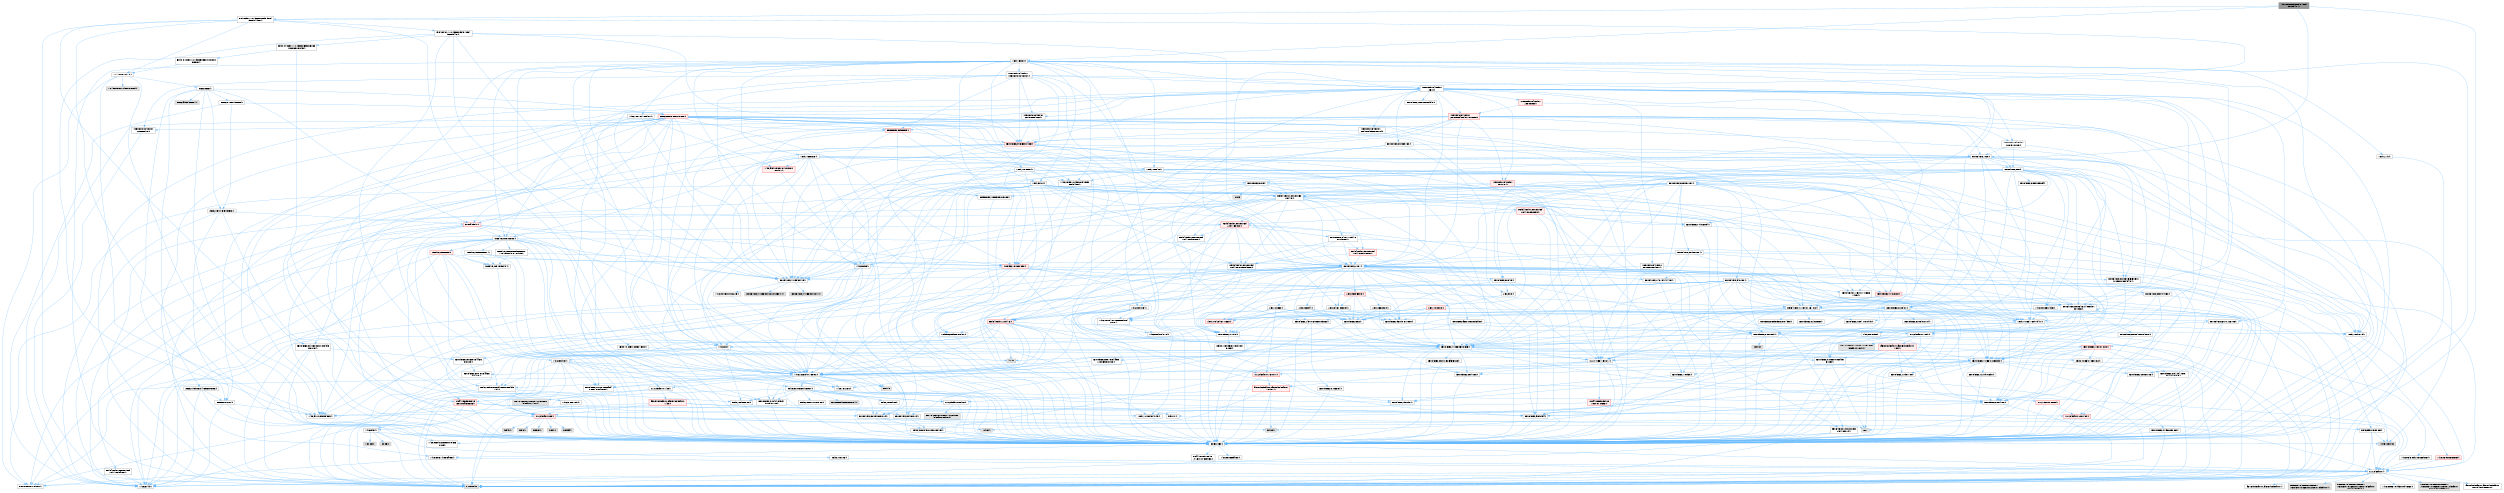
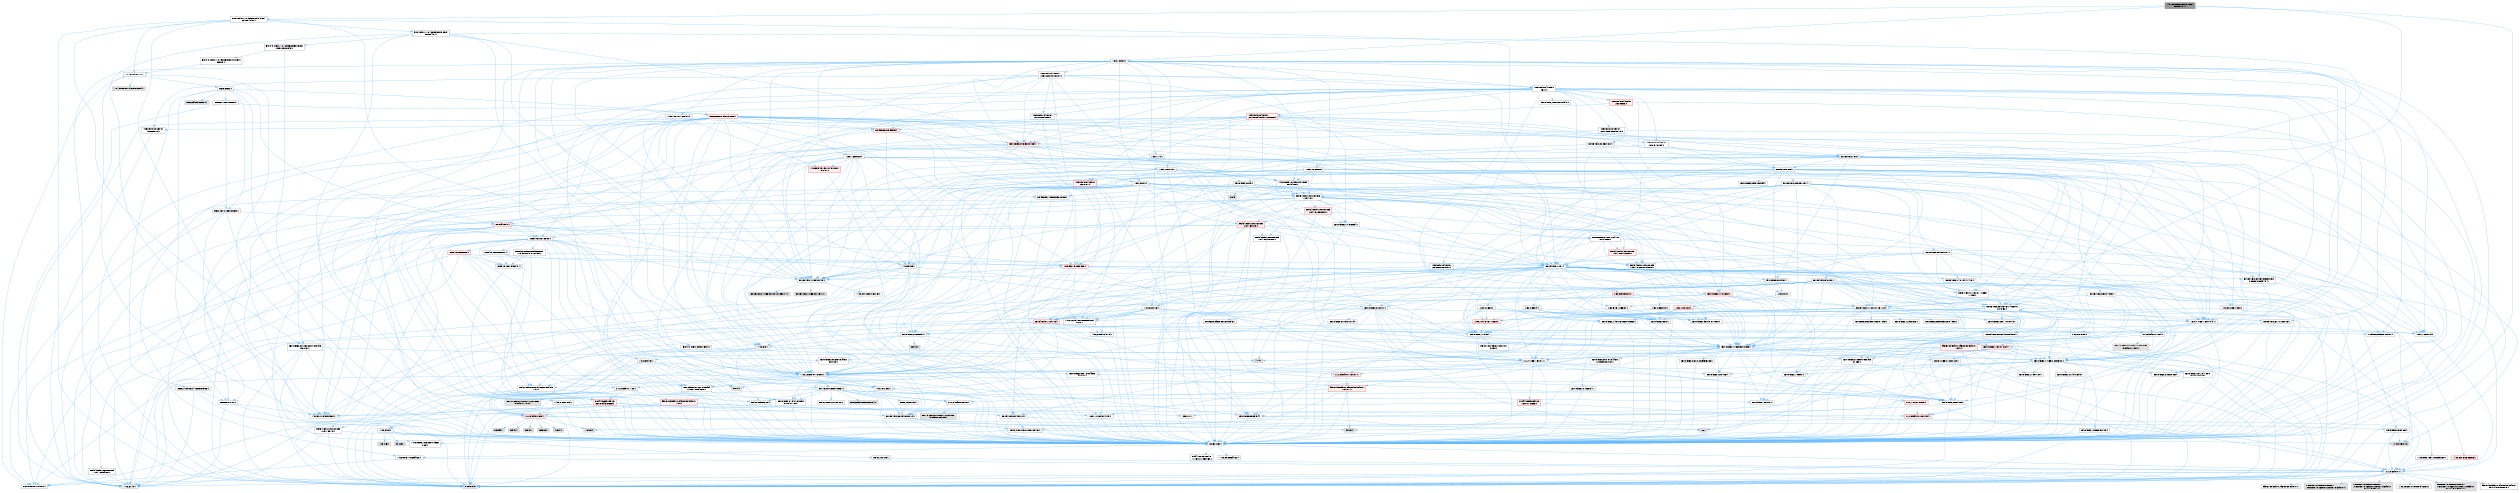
node "Concepts/StaticStructProvider.h": added
